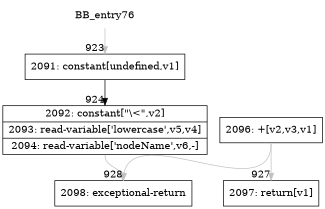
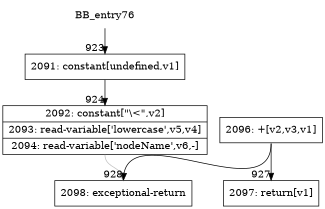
edge "BB_entry76" -> "2091: constant[undefined,v1]": color gray -> black
edge "2096: +[v2,v3,v1]" -> "2097: return[v1]": color gray -> black
edge "2096: +[v2,v3,v1]" -> "2098: exceptional-return": color gray -> black
